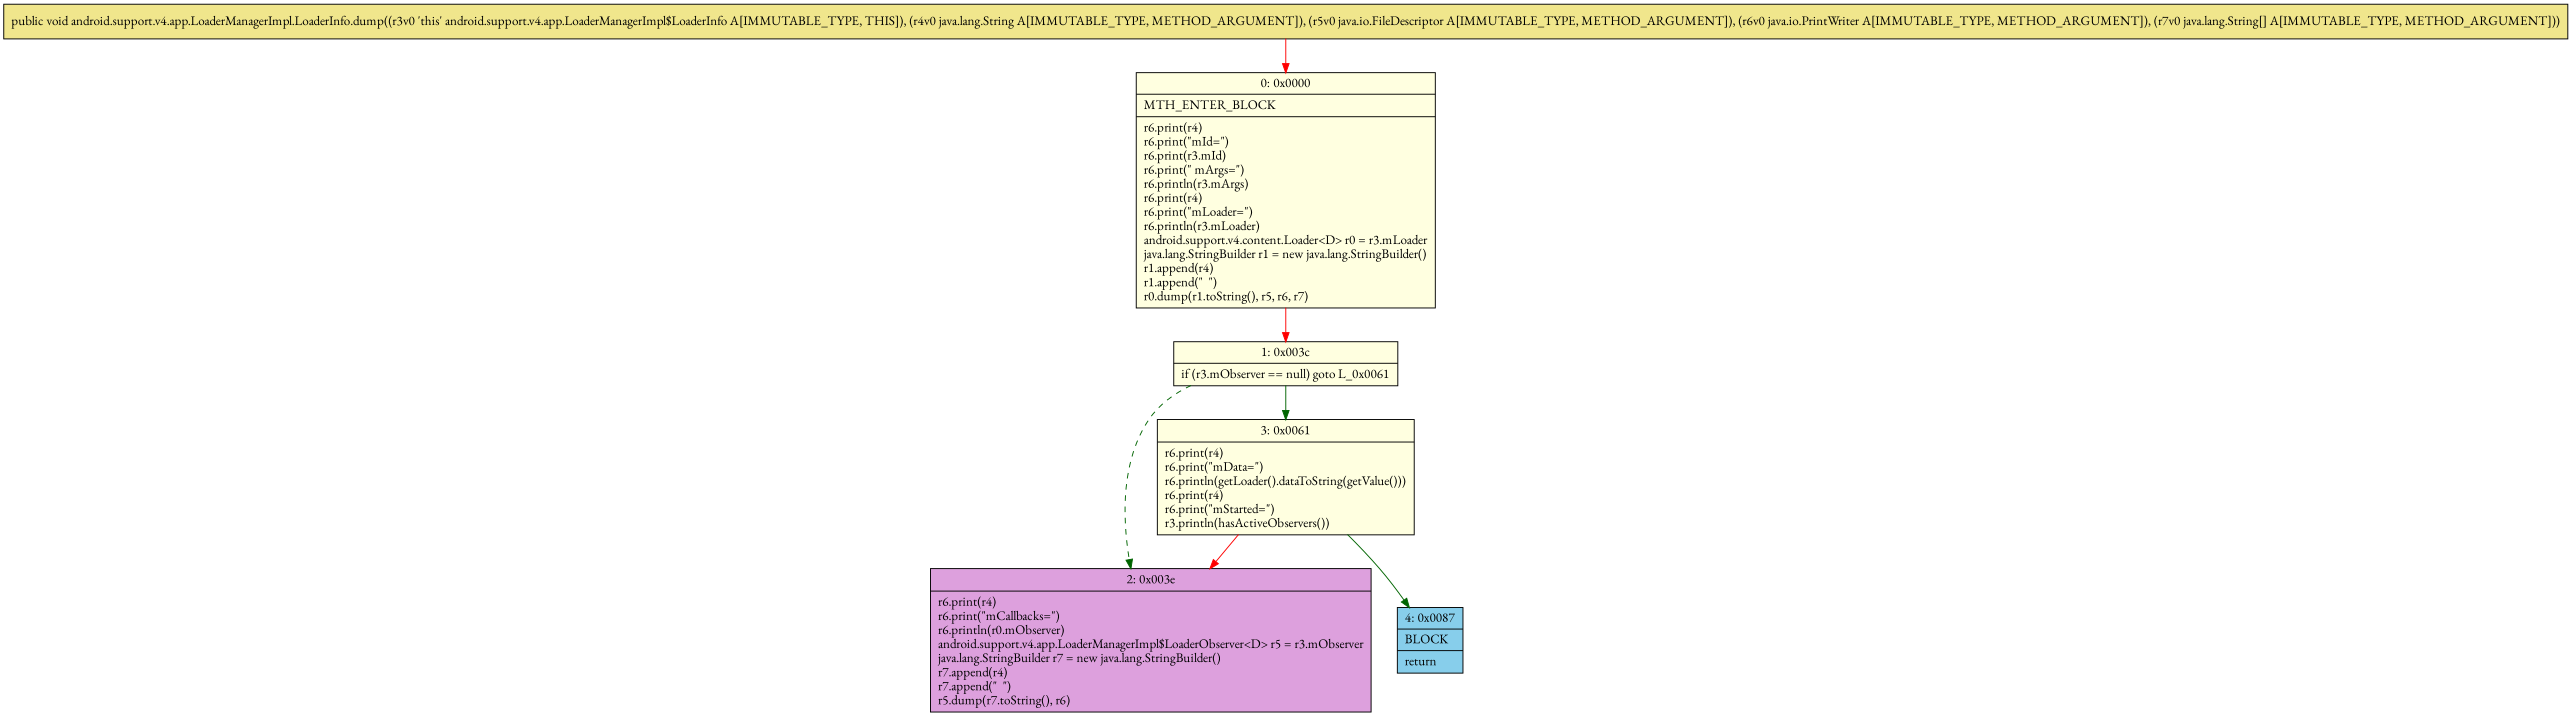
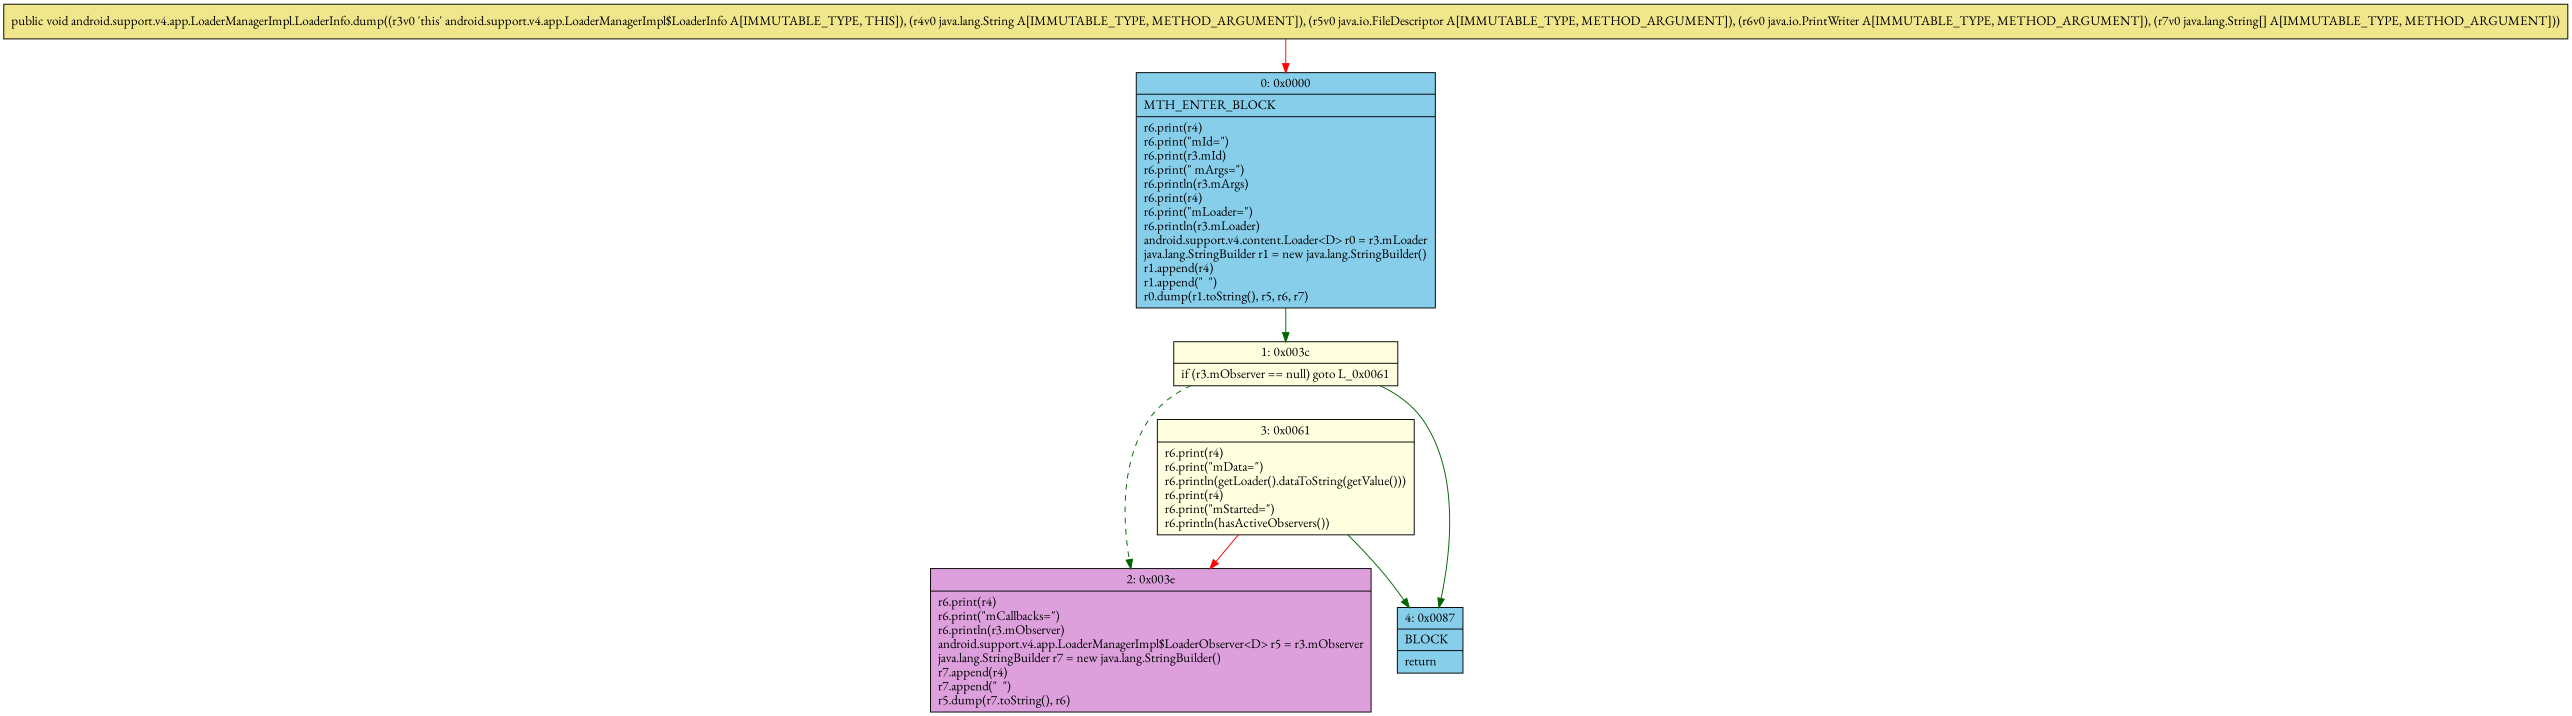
node "0: 0x0000": fillcolor lightyellow -> skyblue
edge "0: 0x0000" -> "1: 0x003c": color red -> darkgreen
edge "1: 0x003c" -> "3: 0x0061": now "1: 0x003c" -> "4: 0x0087"
node "3: 0x0061": text "r3.println(hasActiveObservers())" -> "r6.println(hasActiveObservers())"
node "2: 0x003e": text "r6.println(r0.mObserver)" -> "r6.println(r3.mObserver)"
